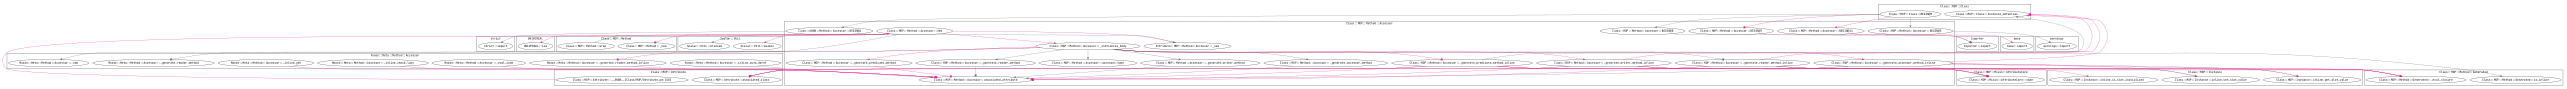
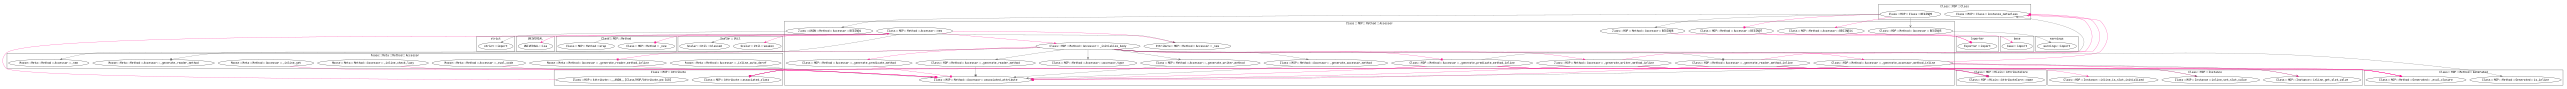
edge "Class::MOP::Method::Accessor::BEGIN@8" -> "Exporter::import": color gray40 -> deeppink
